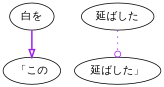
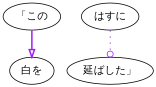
node "延ばした": label "延ばした" -> "はすに"
edge "白を" -> "「この": reversed
